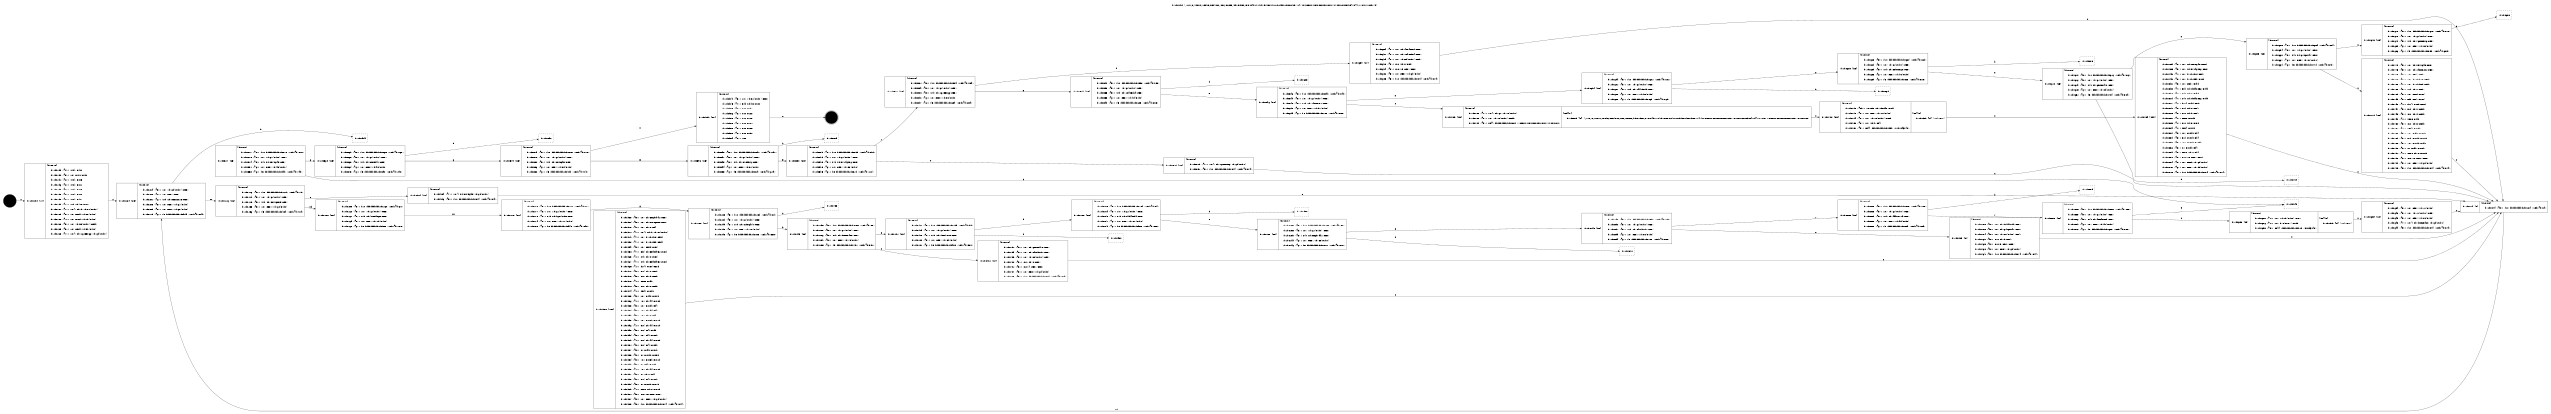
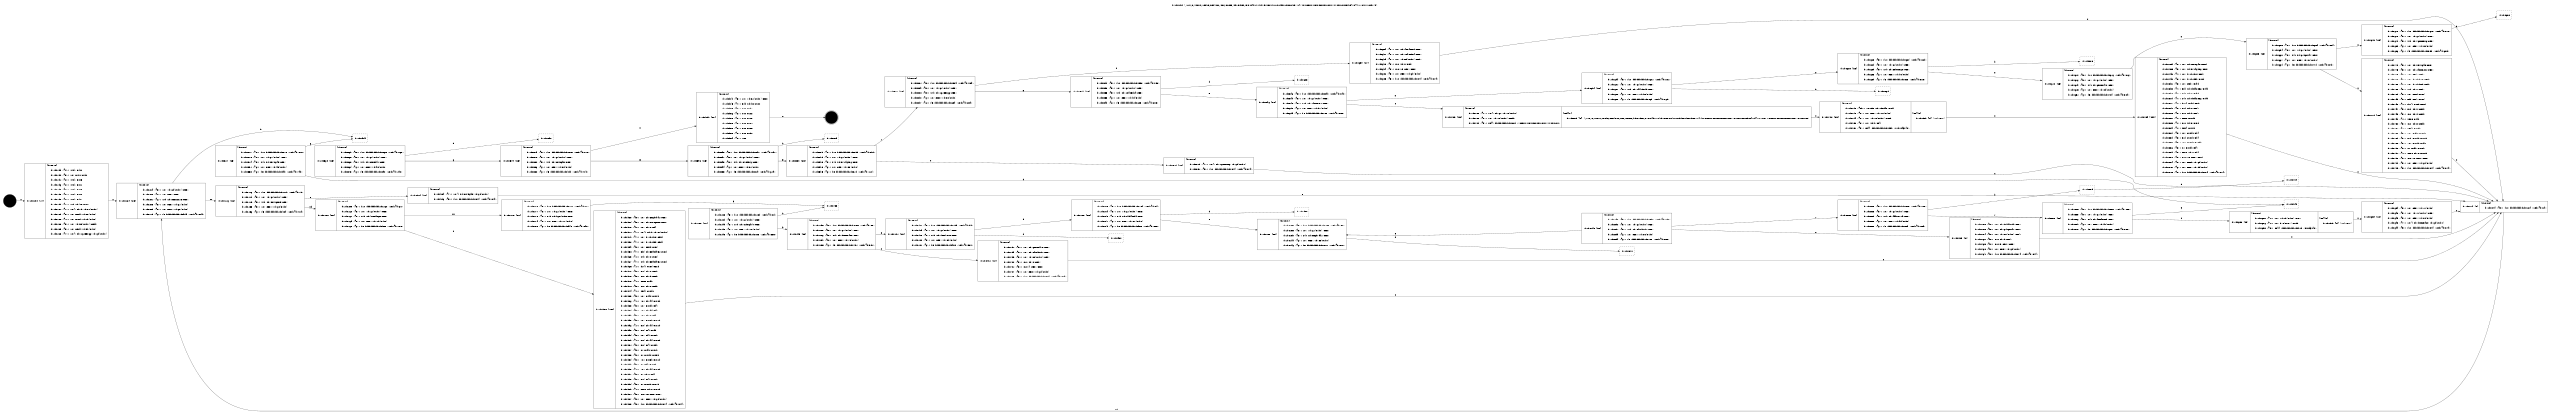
edge "0x401547 [25]" -> "0x401560 [25]": now "0x401547 [25]" -> "0x4019d9"
edge "0x401641 [25]" -> "0x40171f": now "0x401859" -> "0x40171f"
edge "0x401472 [22]" -> "0x401488 [22]": now "0x401472 [22]" -> "0x40173a"
edge "0x4014e3 [25]" -> "0x4014fc [25]": reversed
edge "0x40145c [22]" -> "0x401b38 [151]": added, label "1"
